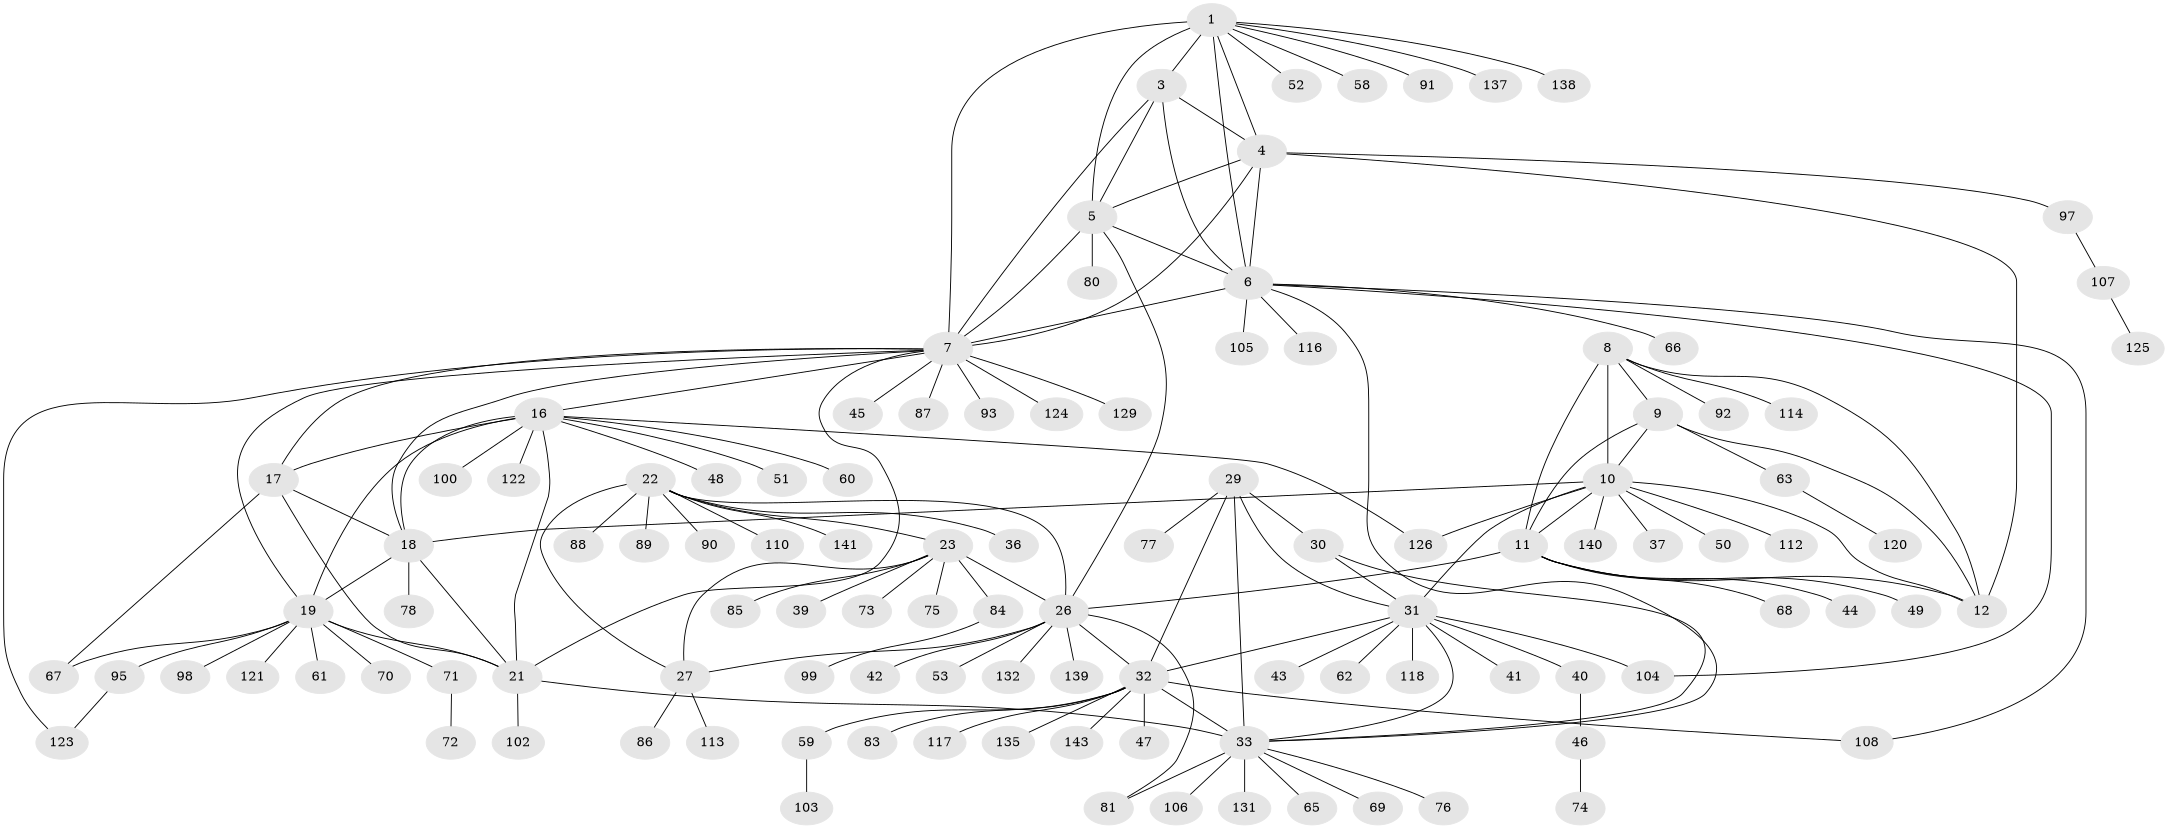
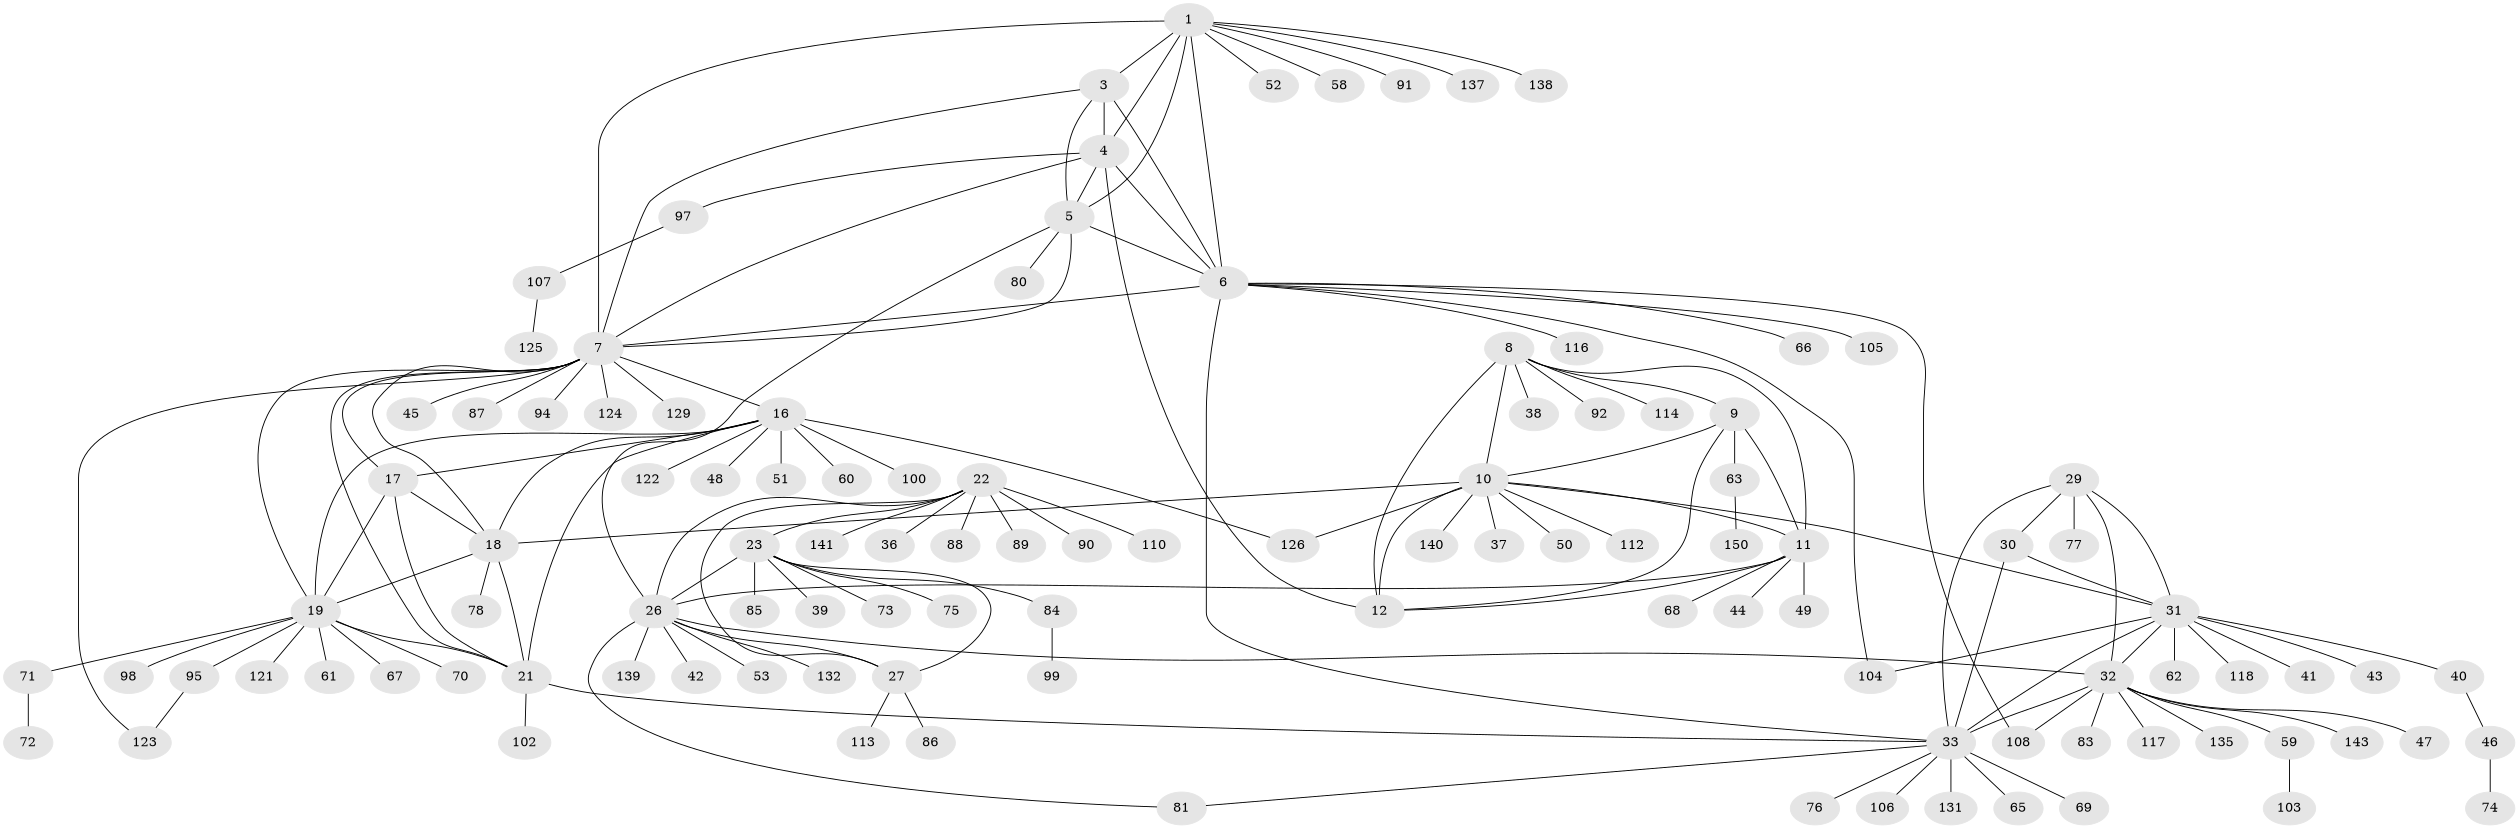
node "93": label "93" -> "94"
node "38": added
node "120": label "120" -> "150"
edge "17" -- "67": now "17" -- "19"
